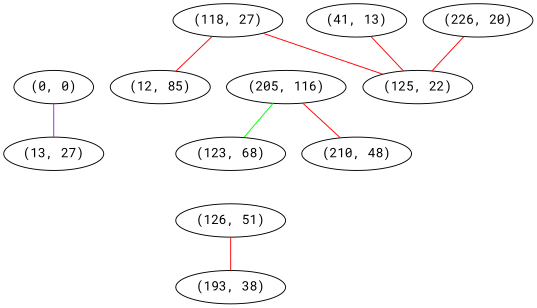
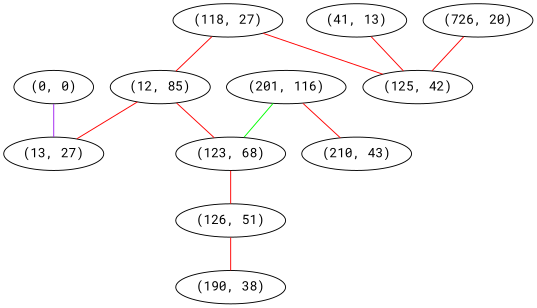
node "(226, 20)": label "(226, 20)" -> "(726, 20)"
node "(205, 116)": label "(205, 116)" -> "(201, 116)"
node "(125, 22)": label "(125, 22)" -> "(125, 42)"
edge "(12, 85)" -- "(13, 27)": added
edge "(12, 85)" -- "(123, 68)": added
node "(210, 48)": label "(210, 48)" -> "(210, 43)"
edge "(123, 68)" -- "(126, 51)": added
node "(193, 38)": label "(193, 38)" -> "(190, 38)"
